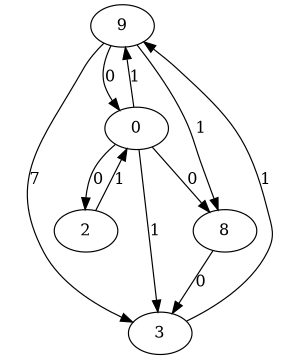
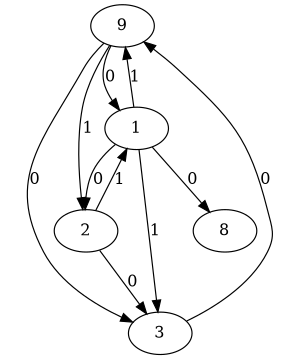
edge "9" -> "8": now "9" -> "2"
node "0": label "0" -> "1"
edge "9" -> "3": label "7" -> "0"
edge "3" -> "9": label "1" -> "0"
edge "8" -> "3": now "2" -> "3"
